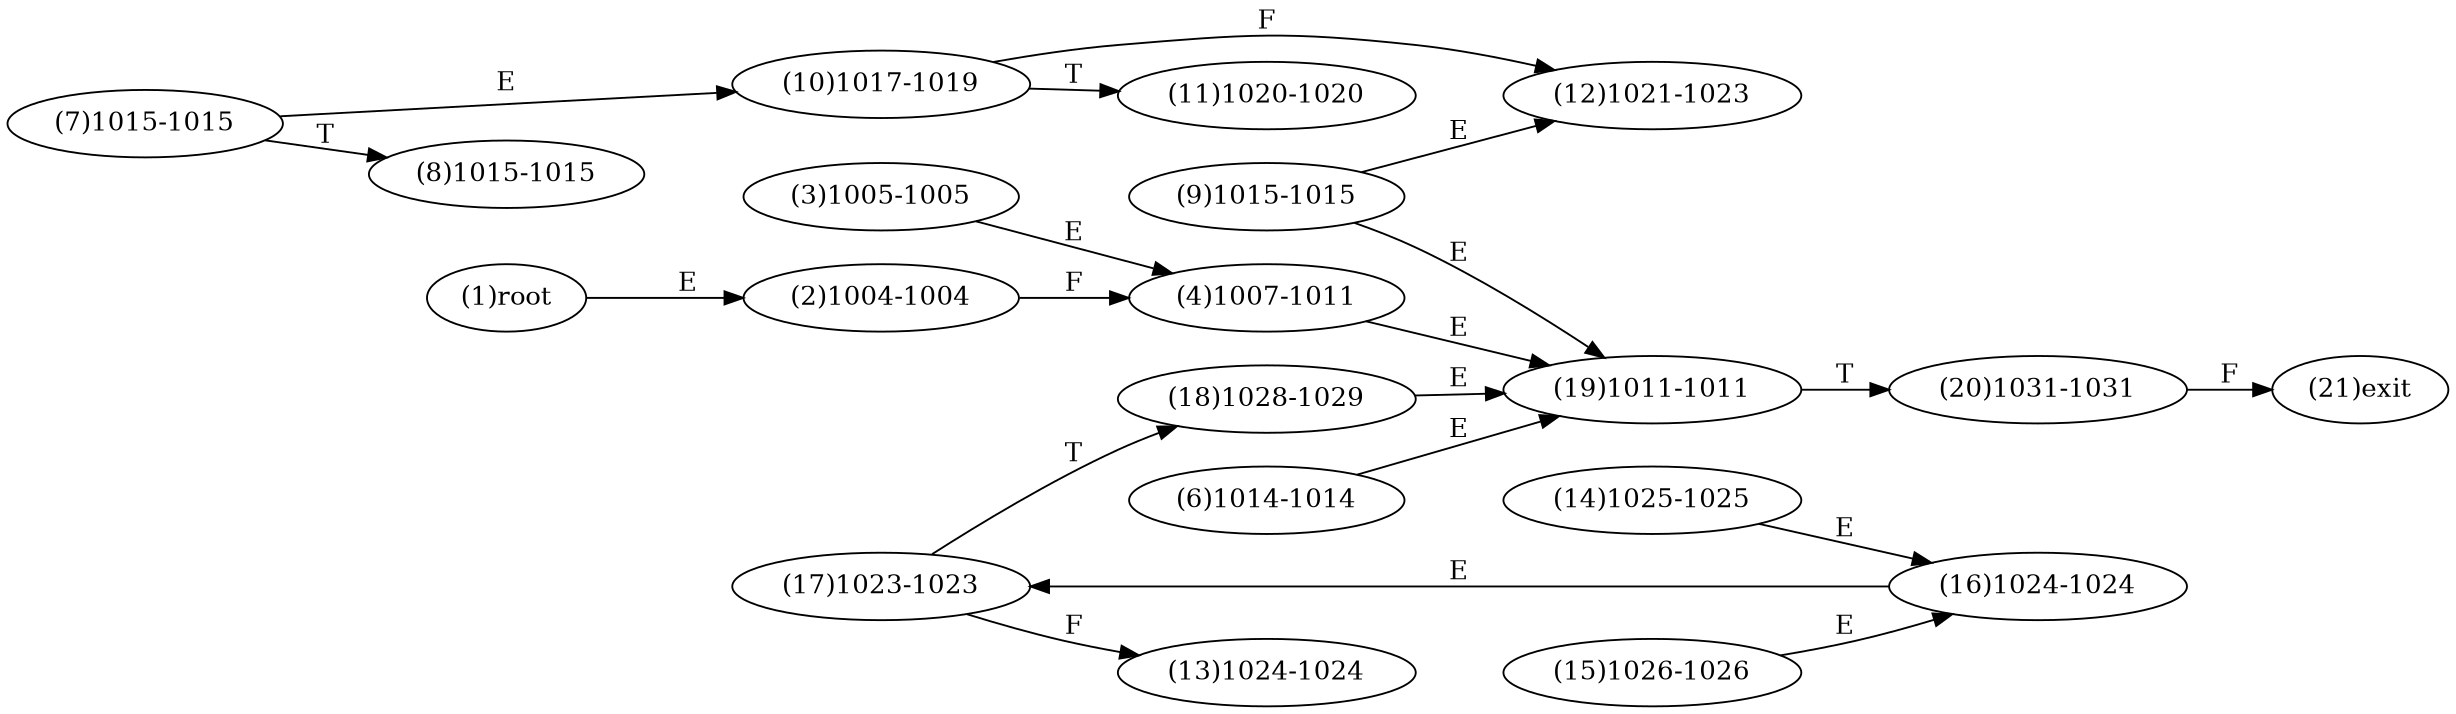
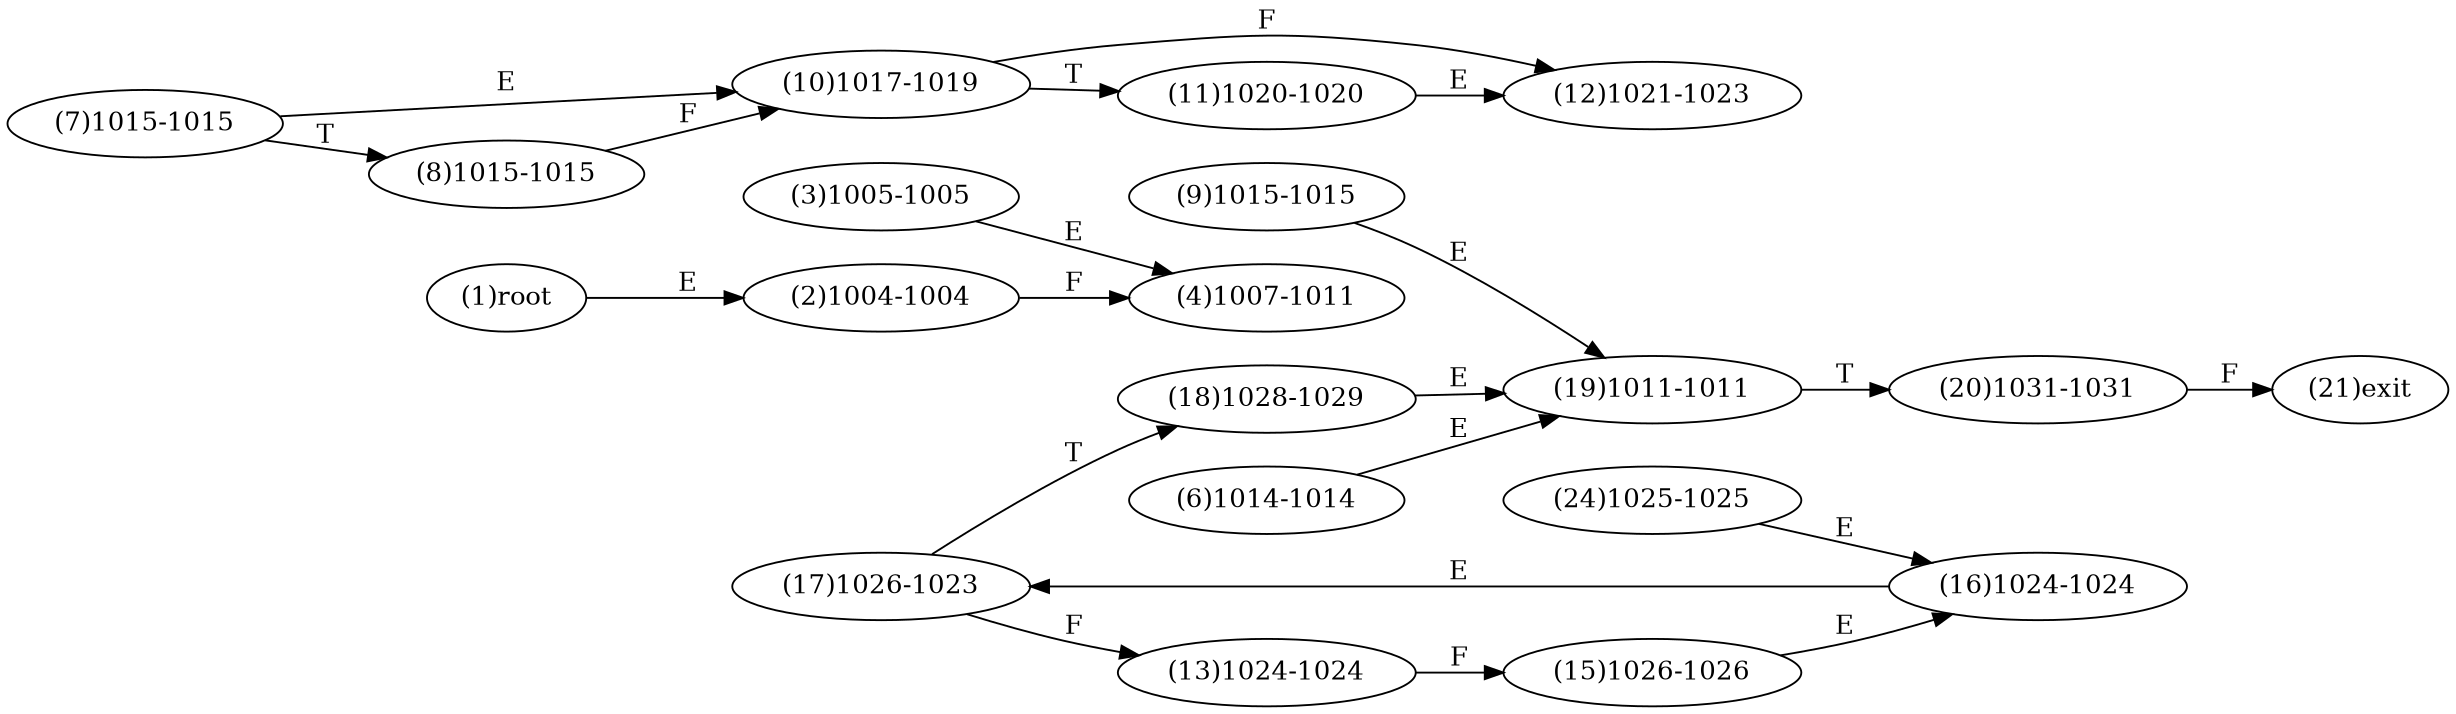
edge "(8)1015-1015" -> "(10)1017-1019": added, label "F"
edge "(9)1015-1015" -> "(12)1021-1023": now "(11)1020-1020" -> "(12)1021-1023"
edge "(4)1007-1011" -> "(19)1011-1011": removed, label "E"
node "(14)1025-1025": label "(14)1025-1025" -> "(24)1025-1025"
node "(17)1023-1023": label "(17)1023-1023" -> "(17)1026-1023"
edge "(13)1024-1024" -> "(15)1026-1026": added, label "F"
